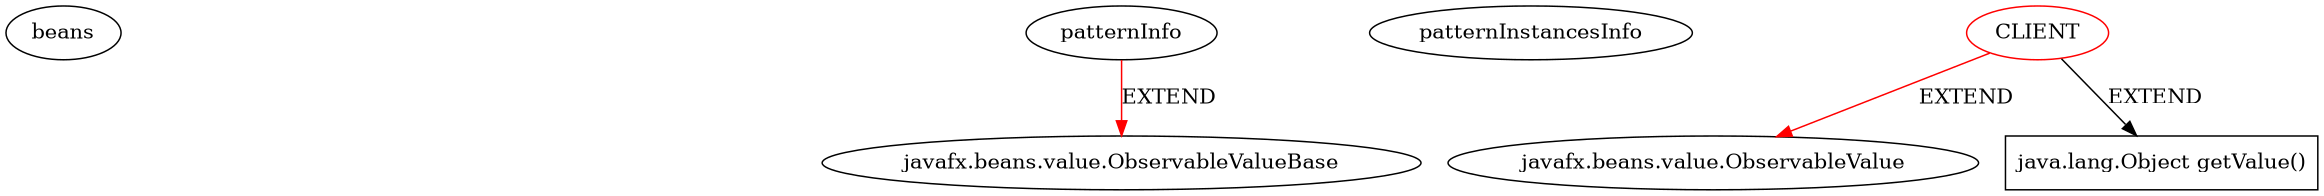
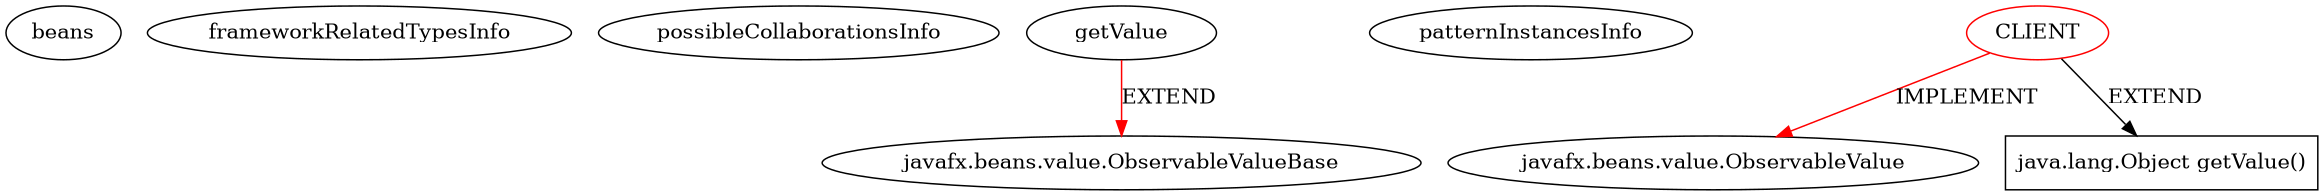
node "frameworkRelatedTypesInfo": added
node "possibleCollaborationsInfo": added
node "patternInfo": label "patternInfo" -> "getValue"
edge "CLIENT" -> "javafx.beans.value.ObservableValue": label "EXTEND" -> "IMPLEMENT"
